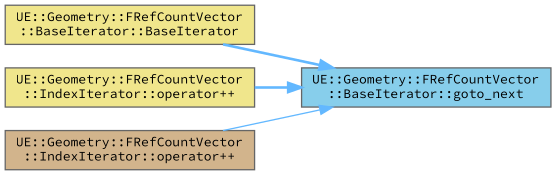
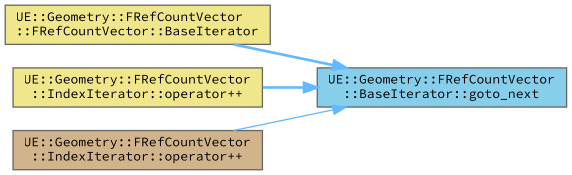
node "UE::Geometry::FRefCountVector ::BaseIterator::BaseIterator": label "UE::Geometry::FRefCountVector ::BaseIterator::BaseIterator" -> "UE::Geometry::FRefCountVector ::FRefCountVector::BaseIterator"
